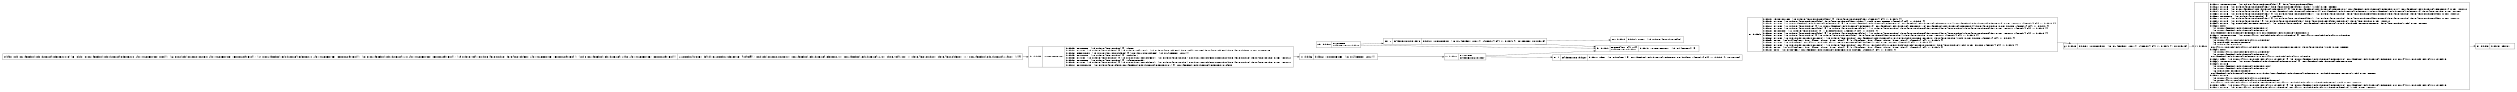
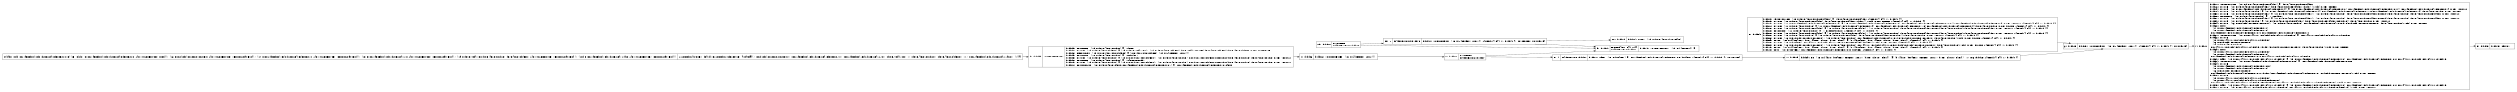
node "2: 0x0017": text "IMMUTABLE" -> "SYNTHETIC"
node "3: ?": text "Splitter:B:2:0x0617" -> "Splitter:B:2:0x0017"
node "4: 0x0019": added
